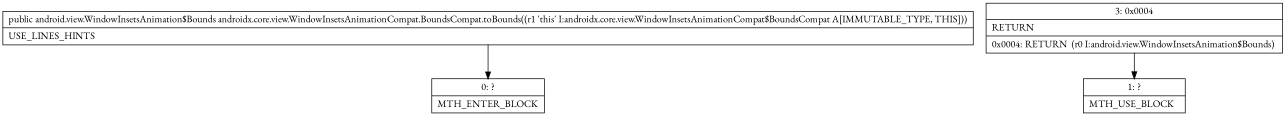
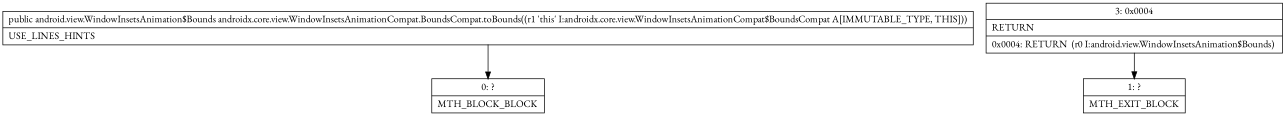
node "0: ?": text "MTH_ENTER_BLOCK" -> "MTH_BLOCK_BLOCK"
node "1: ?": text "MTH_USE_BLOCK" -> "MTH_EXIT_BLOCK"
